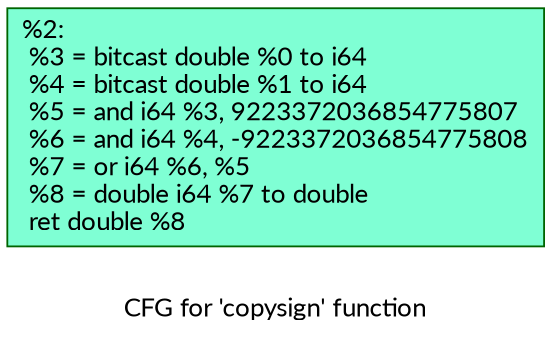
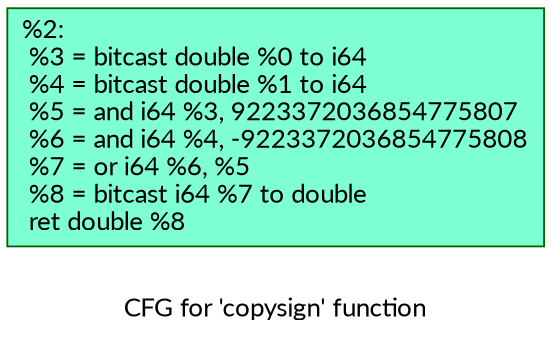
node "%2:": text "%8 = double i64 %7 to double" -> "%8 = bitcast i64 %7 to double"
